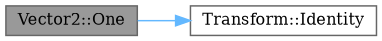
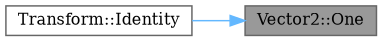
edge "Vector2::One" -> "Transform::Identity": reversed
